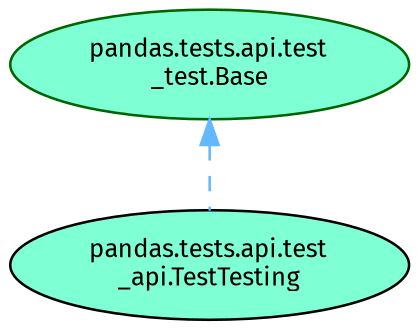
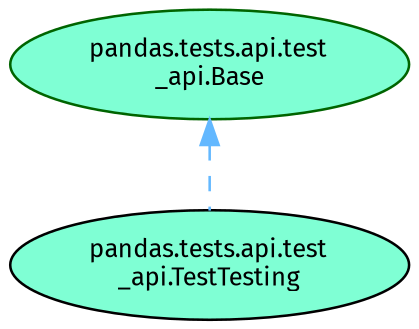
node "pandas.tests.api.test _test.Base": label "pandas.tests.api.test _test.Base" -> "pandas.tests.api.test _api.Base"
